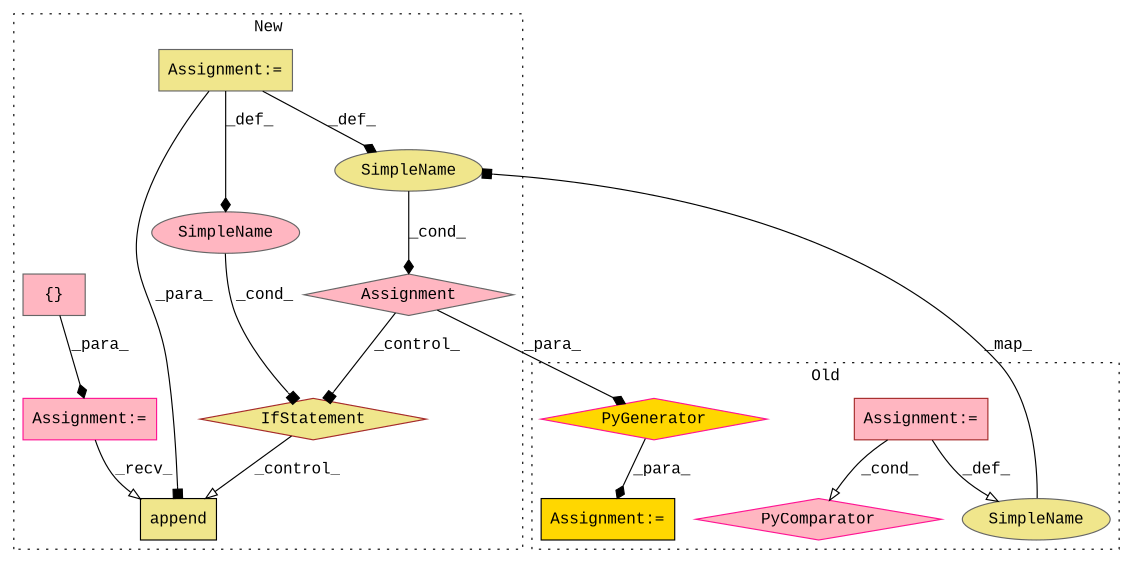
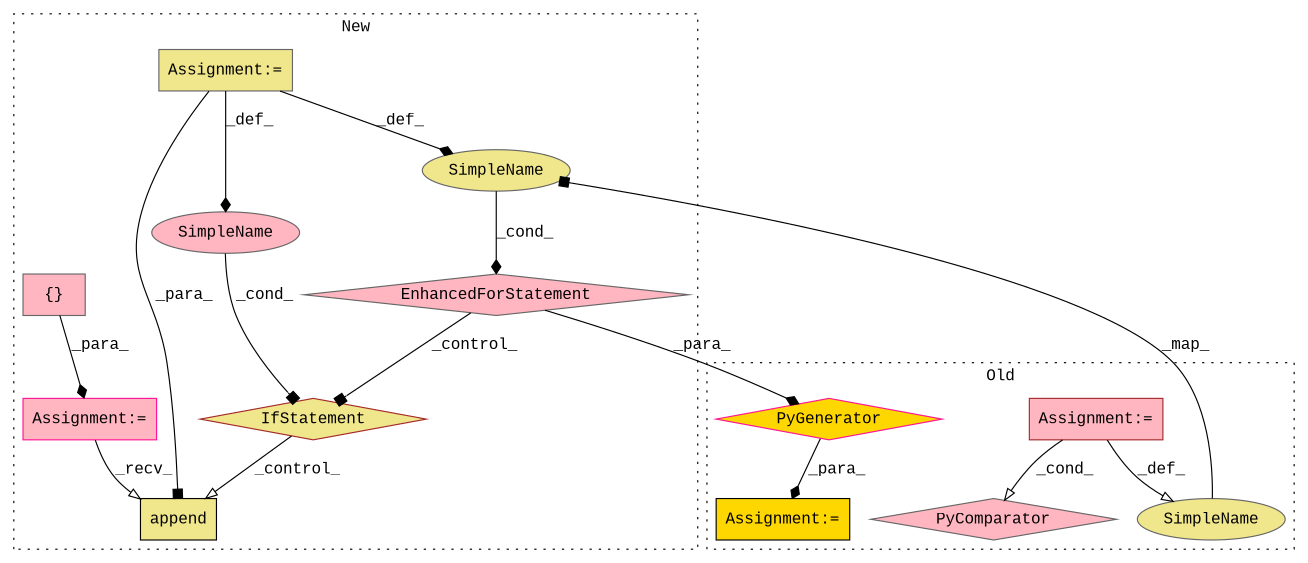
node "Assignment": label "Assignment" -> "EnhancedForStatement"
node "PyComparator": color deeppink -> gray40
